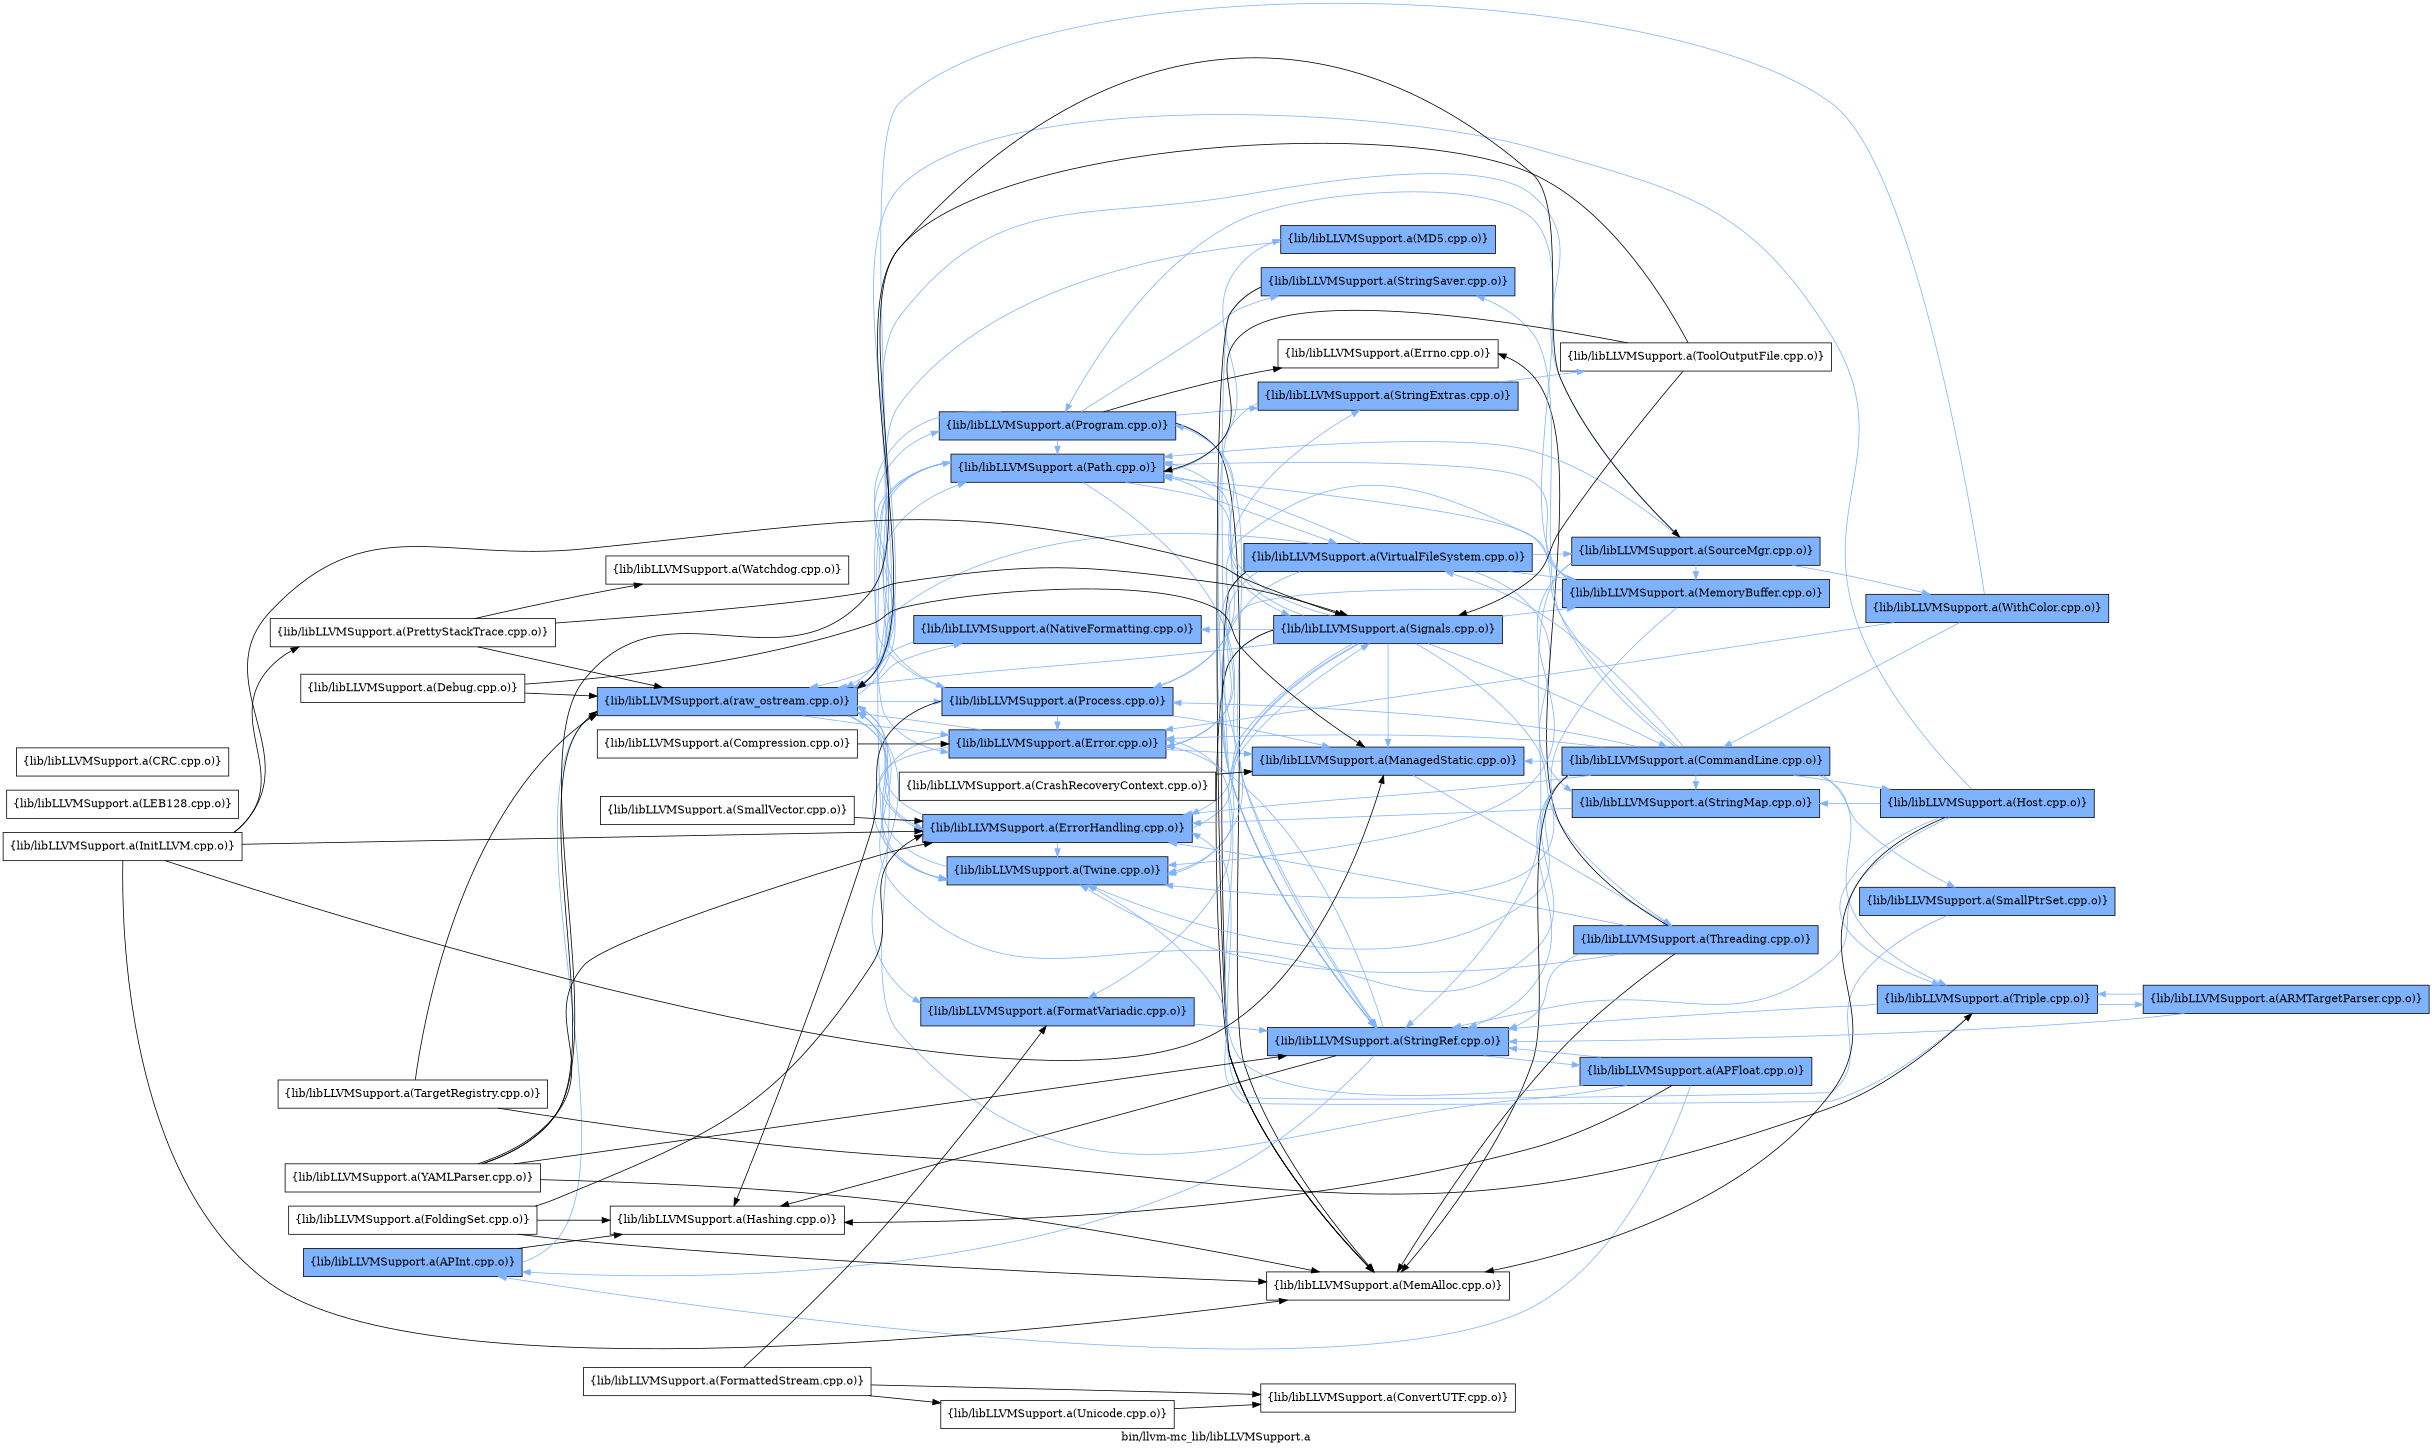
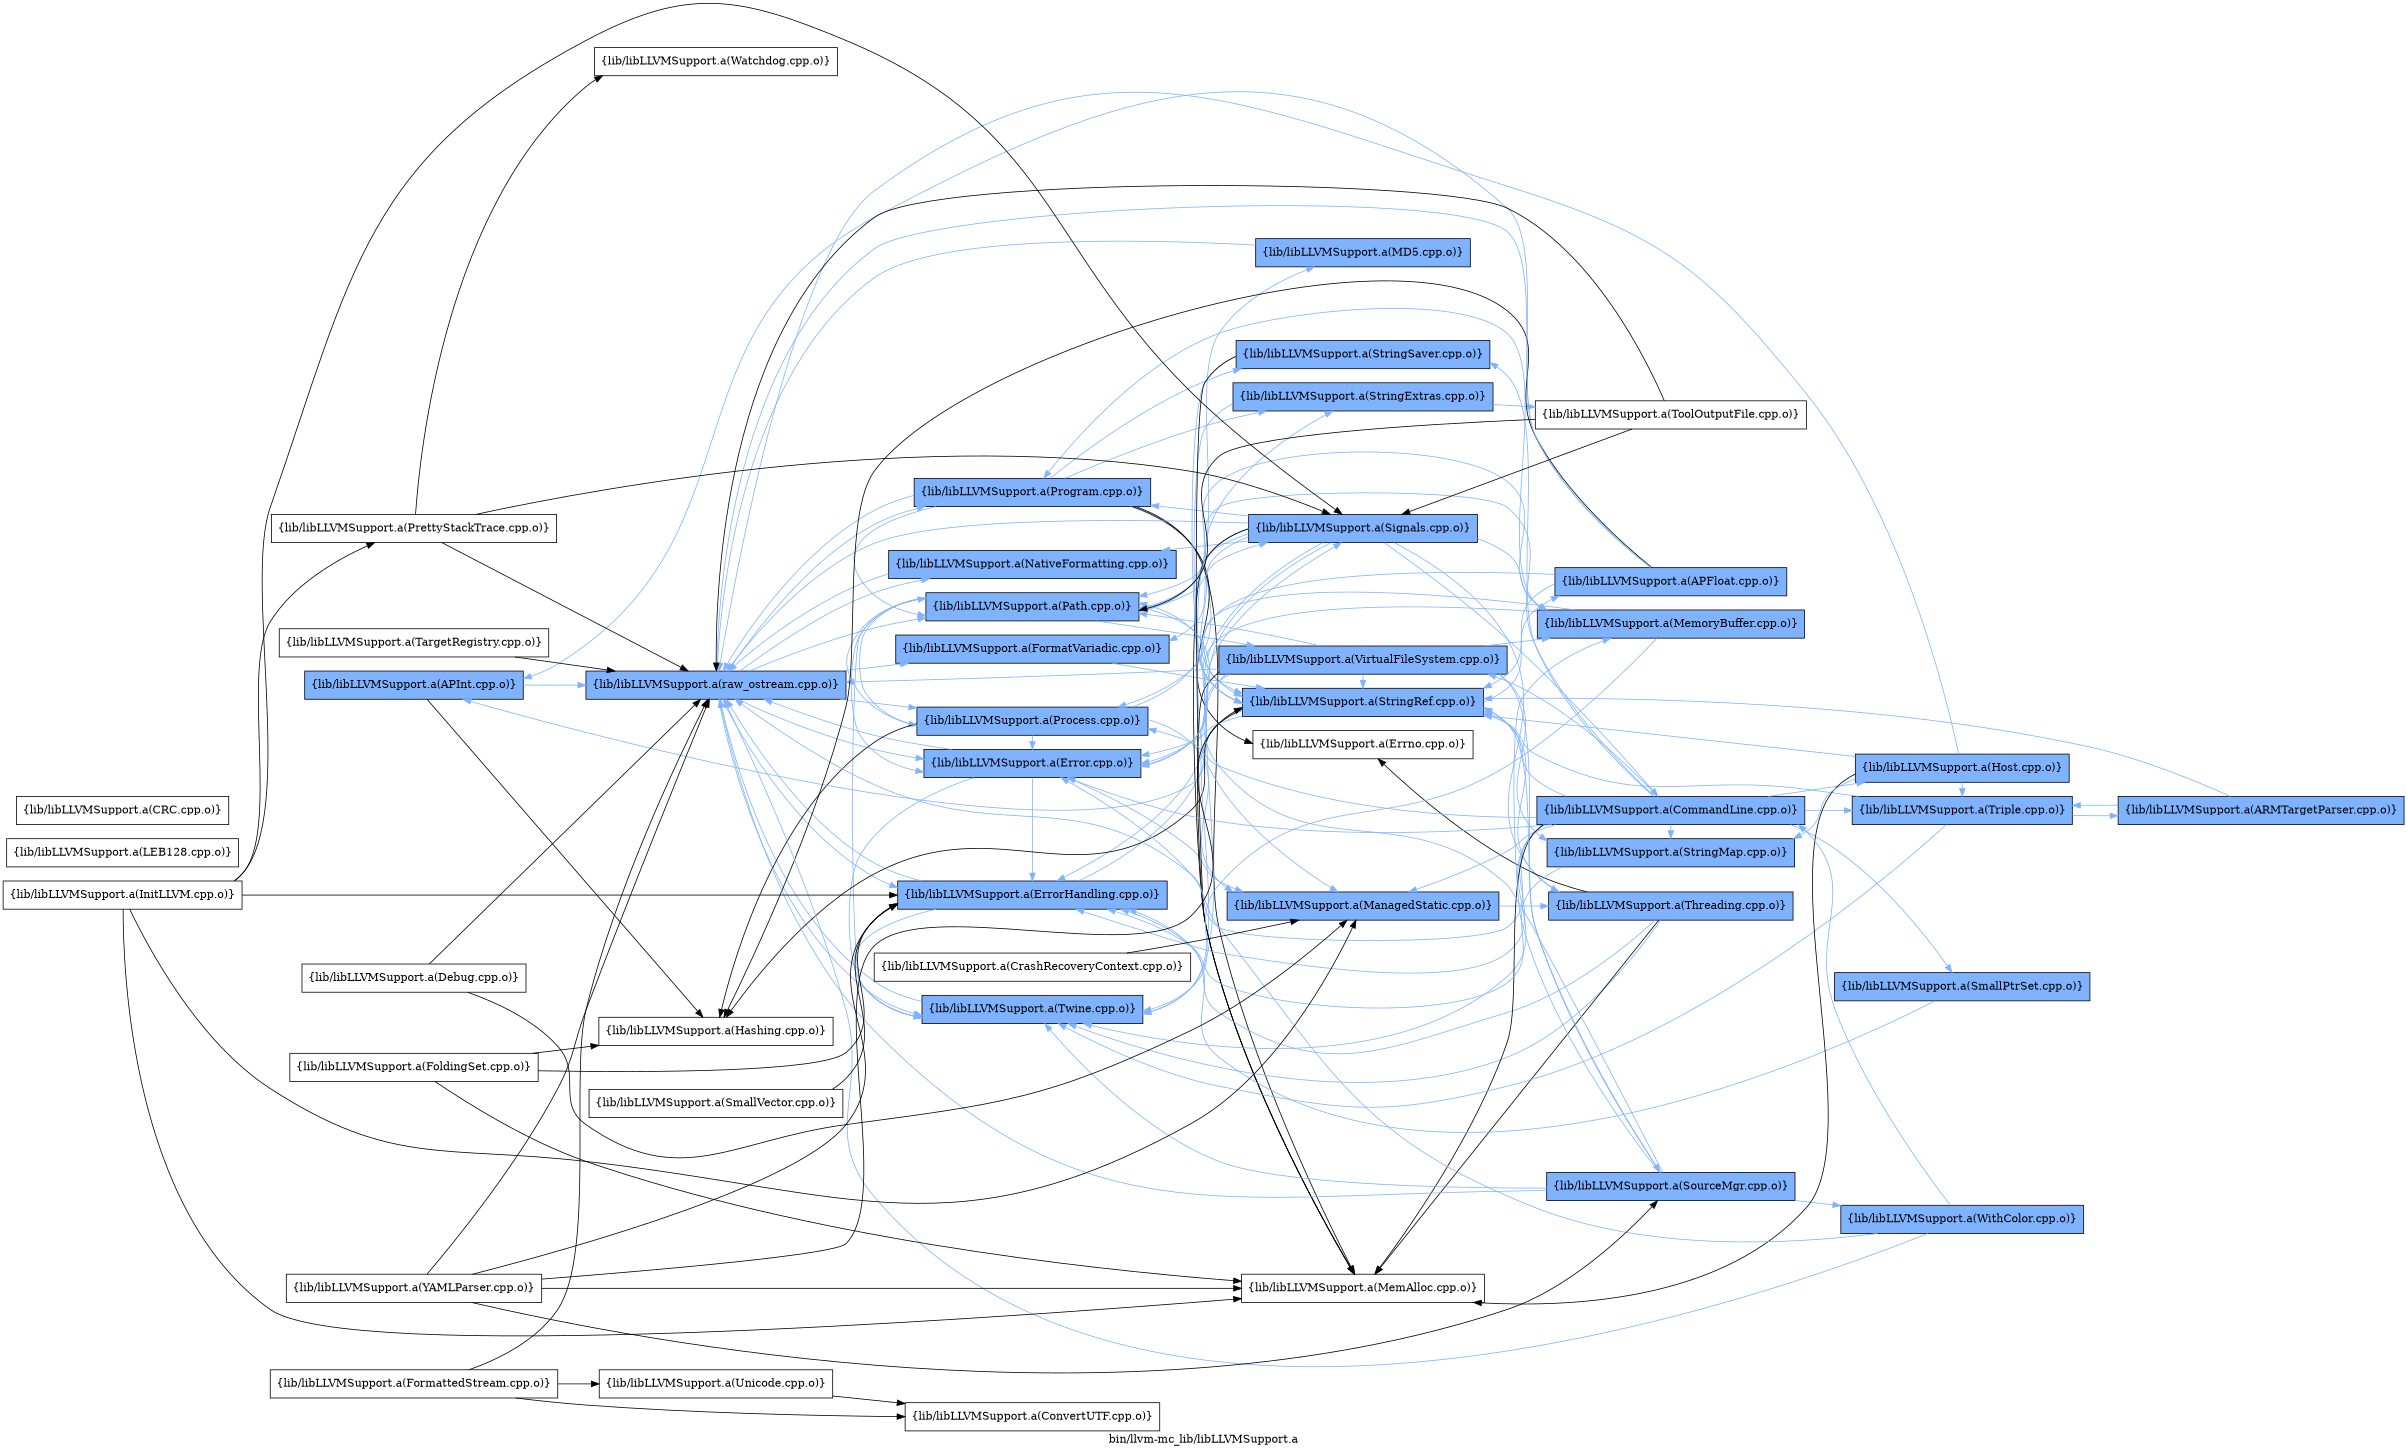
node "{lib/libLLVMSupport.a(Compression.cpp.o)}": removed
edge "{lib/libLLVMSupport.a(TargetRegistry.cpp.o)}" -> "{lib/libLLVMSupport.a(Triple.cpp.o)}": removed
edge "{lib/libLLVMSupport.a(FormattedStream.cpp.o)}" -> "{lib/libLLVMSupport.a(FormatVariadic.cpp.o)}": now "{lib/libLLVMSupport.a(FormattedStream.cpp.o)}" -> "{lib/libLLVMSupport.a(raw_ostream.cpp.o)}"
